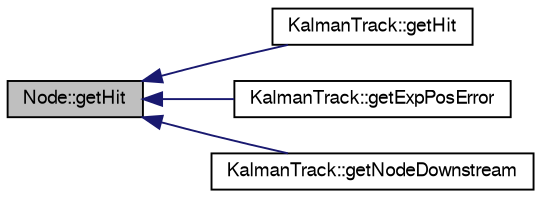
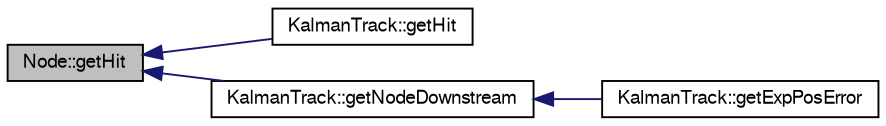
edge "KalmanTrack::getExpPosError" -> "Node::getHit": now "KalmanTrack::getExpPosError" -> "KalmanTrack::getNodeDownstream"
